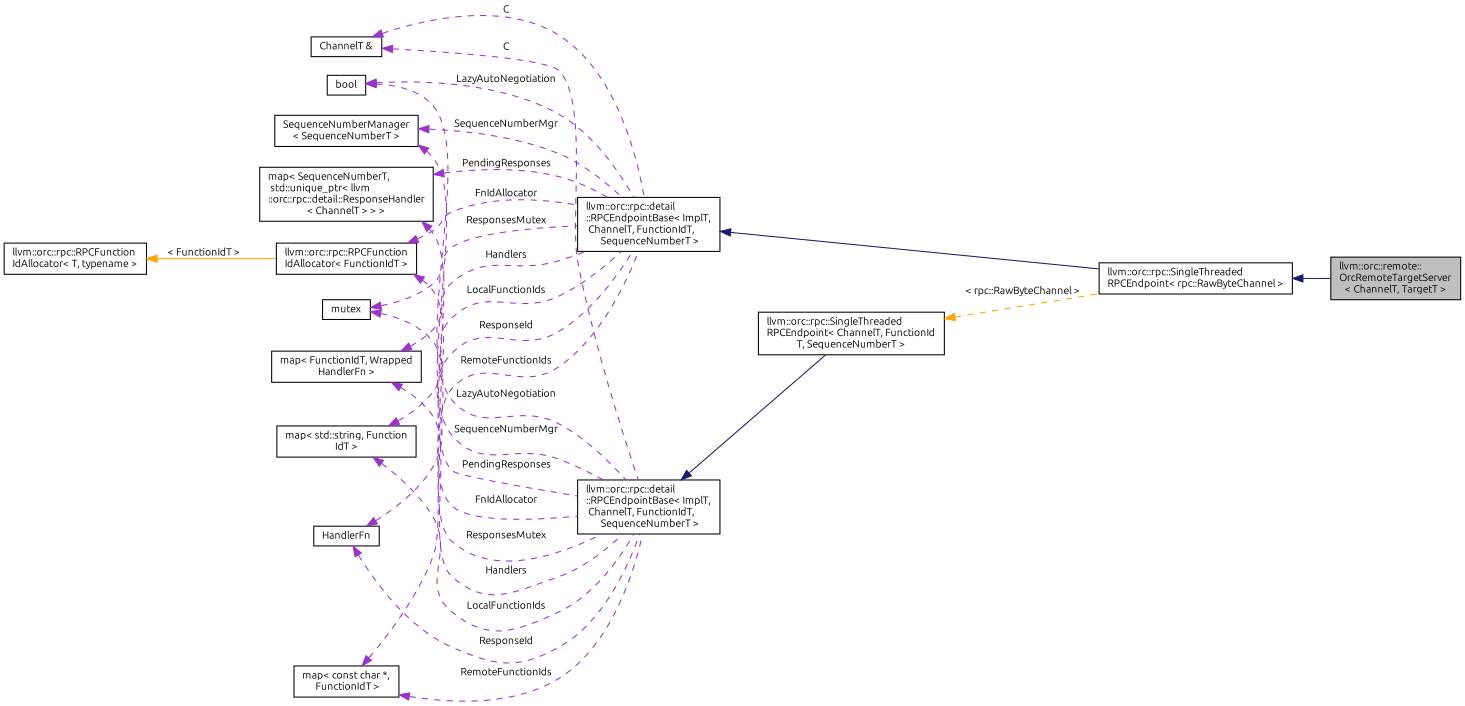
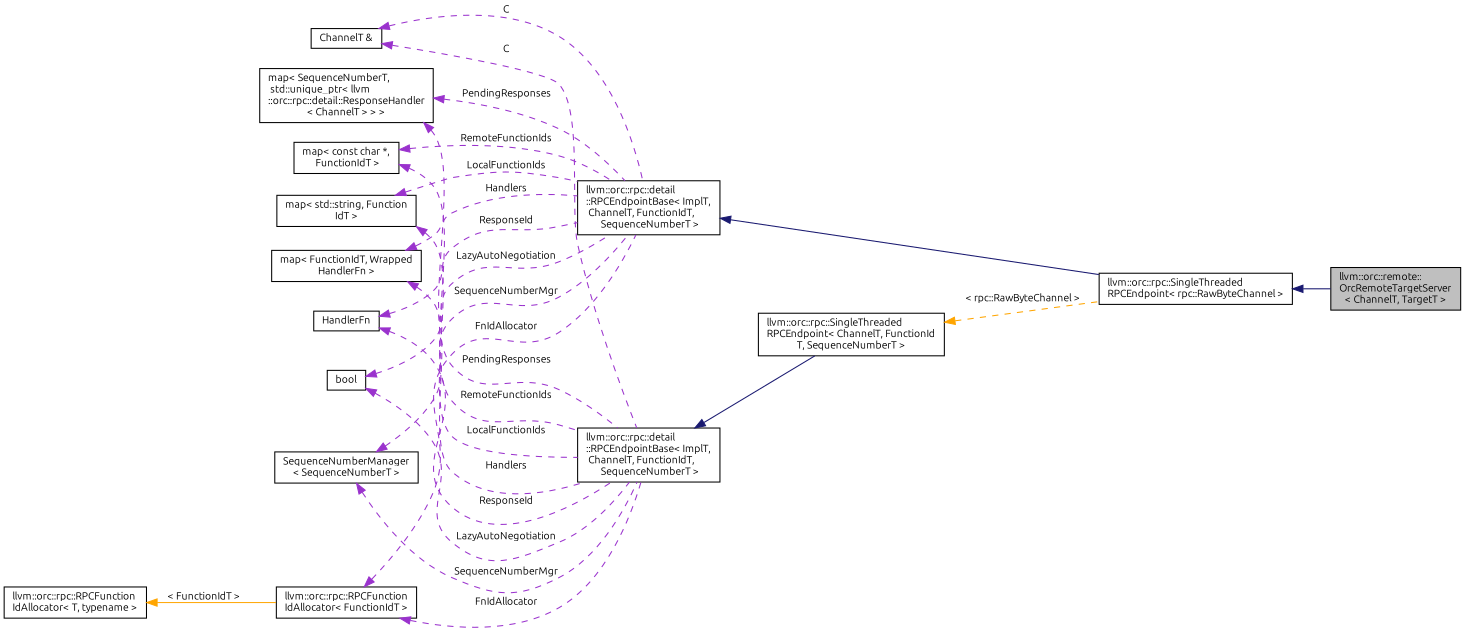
node "mutex": removed
